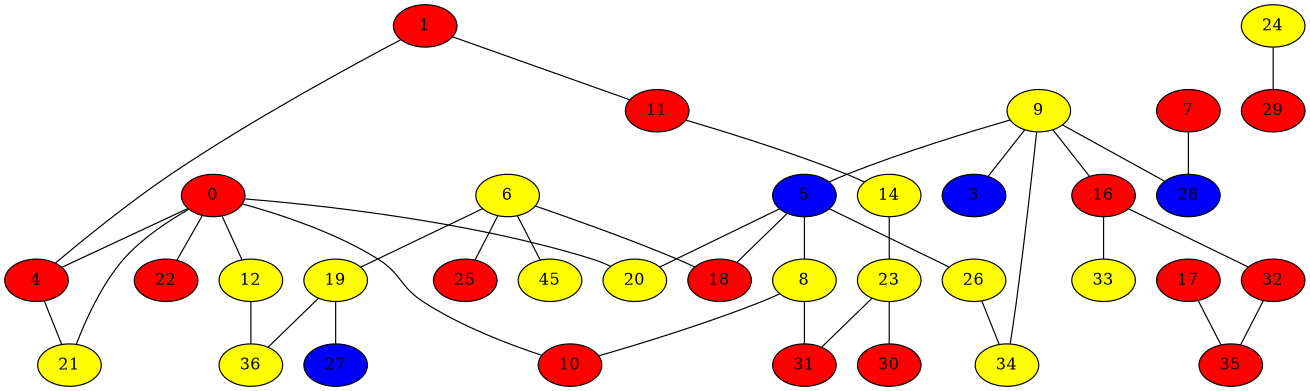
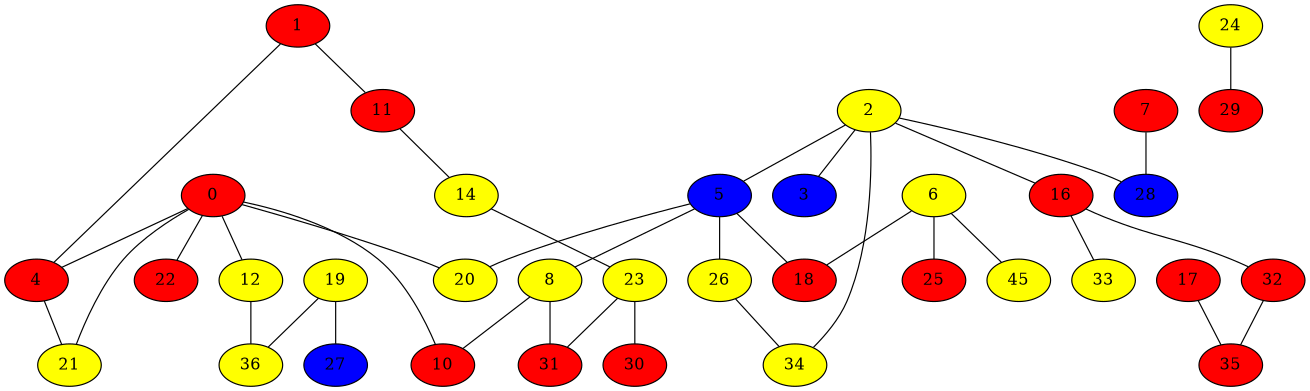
node "9": label "9" -> "2"
edge "6" -- "19": removed
